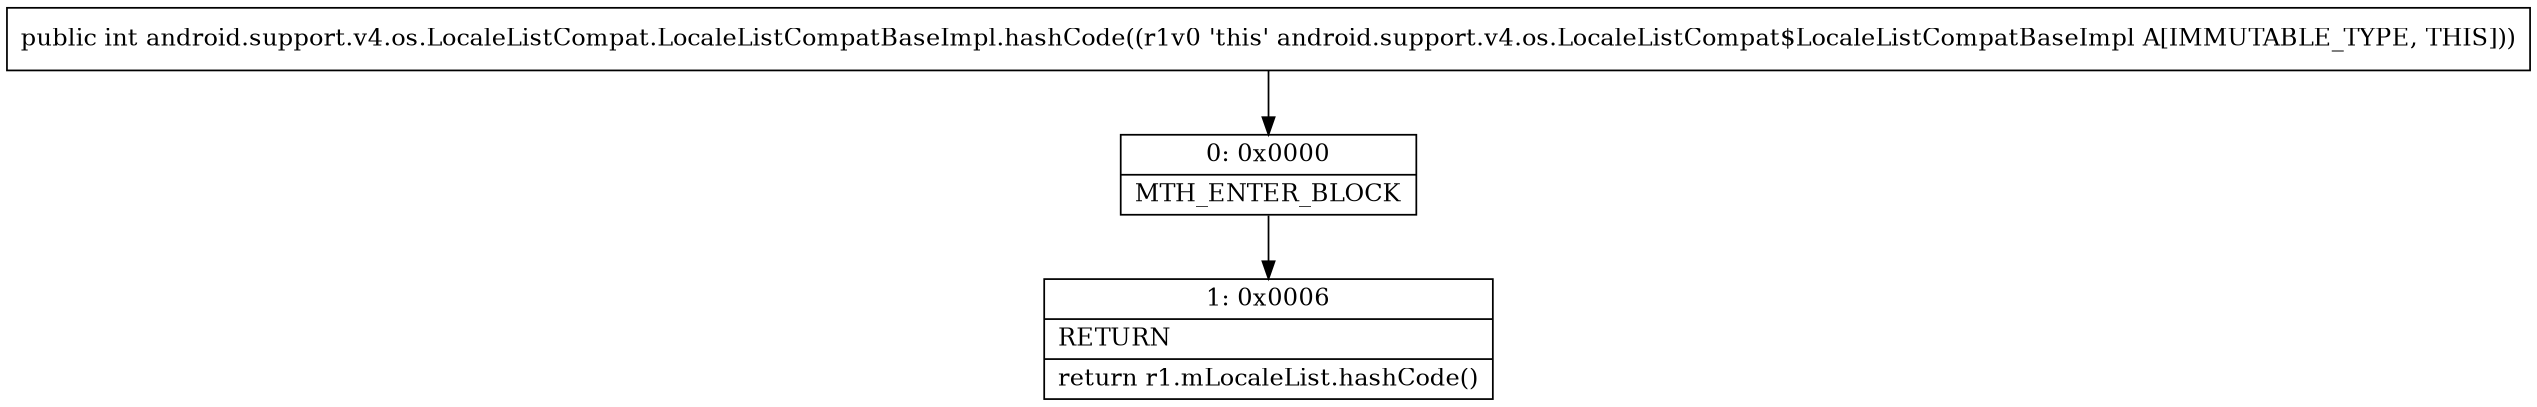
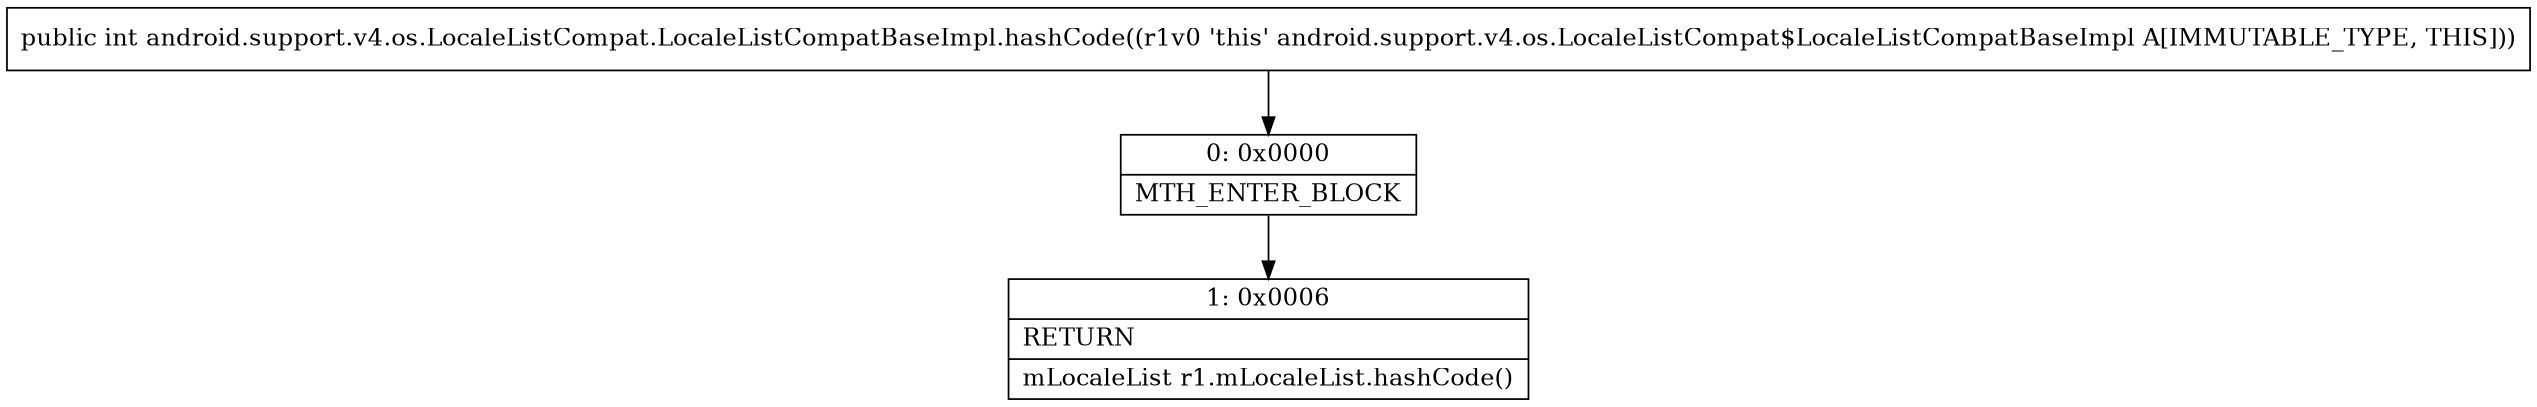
node "1: 0x0006": text "return r1.mLocaleList.hashCode()" -> "mLocaleList r1.mLocaleList.hashCode()"
